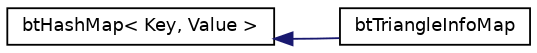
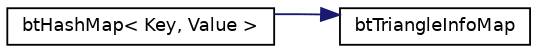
edge "btTriangleInfoMap" -> "btHashMap< Key, Value >": reversed
